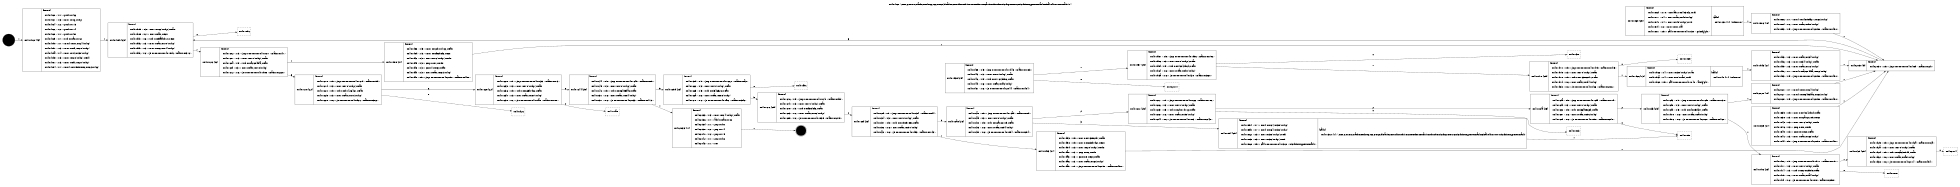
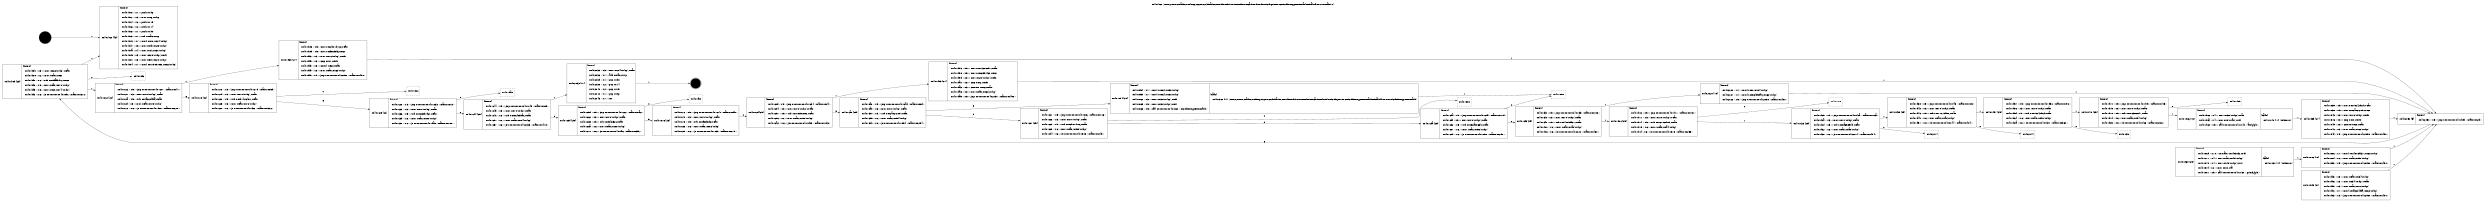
edge "0x401bc0 [43]" -> "0x401beb [23]": reversed
edge "0x401dc6 [13]" -> "0x401dd3 [21]": now "0x401dc6 [13]" -> "0x401e39 [27]"
edge "0x401d25 [25]" -> "0x401d3e [25]": added, label "1"
